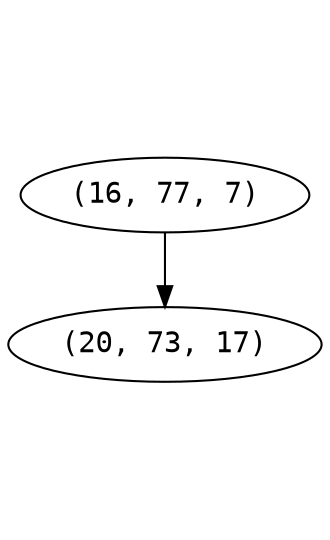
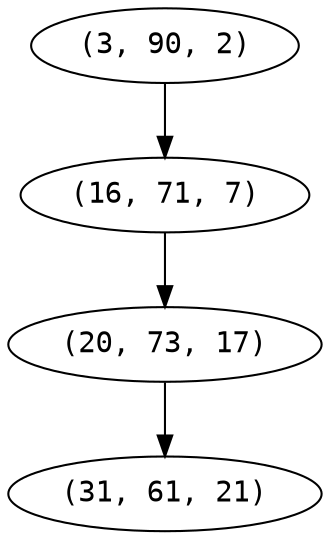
node "(3, 90, 2)": added
node "(16, 77, 7)": label "(16, 77, 7)" -> "(16, 71, 7)"
node "(31, 61, 21)": added
